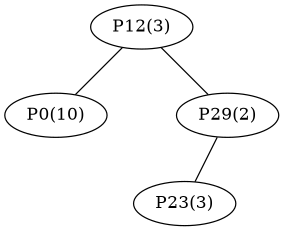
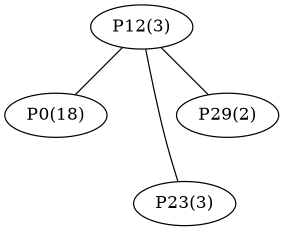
node "P0(10)": label "P0(10)" -> "P0(18)"
edge "P29(2)" -- "P23(3)": now "P12(3)" -- "P23(3)"
